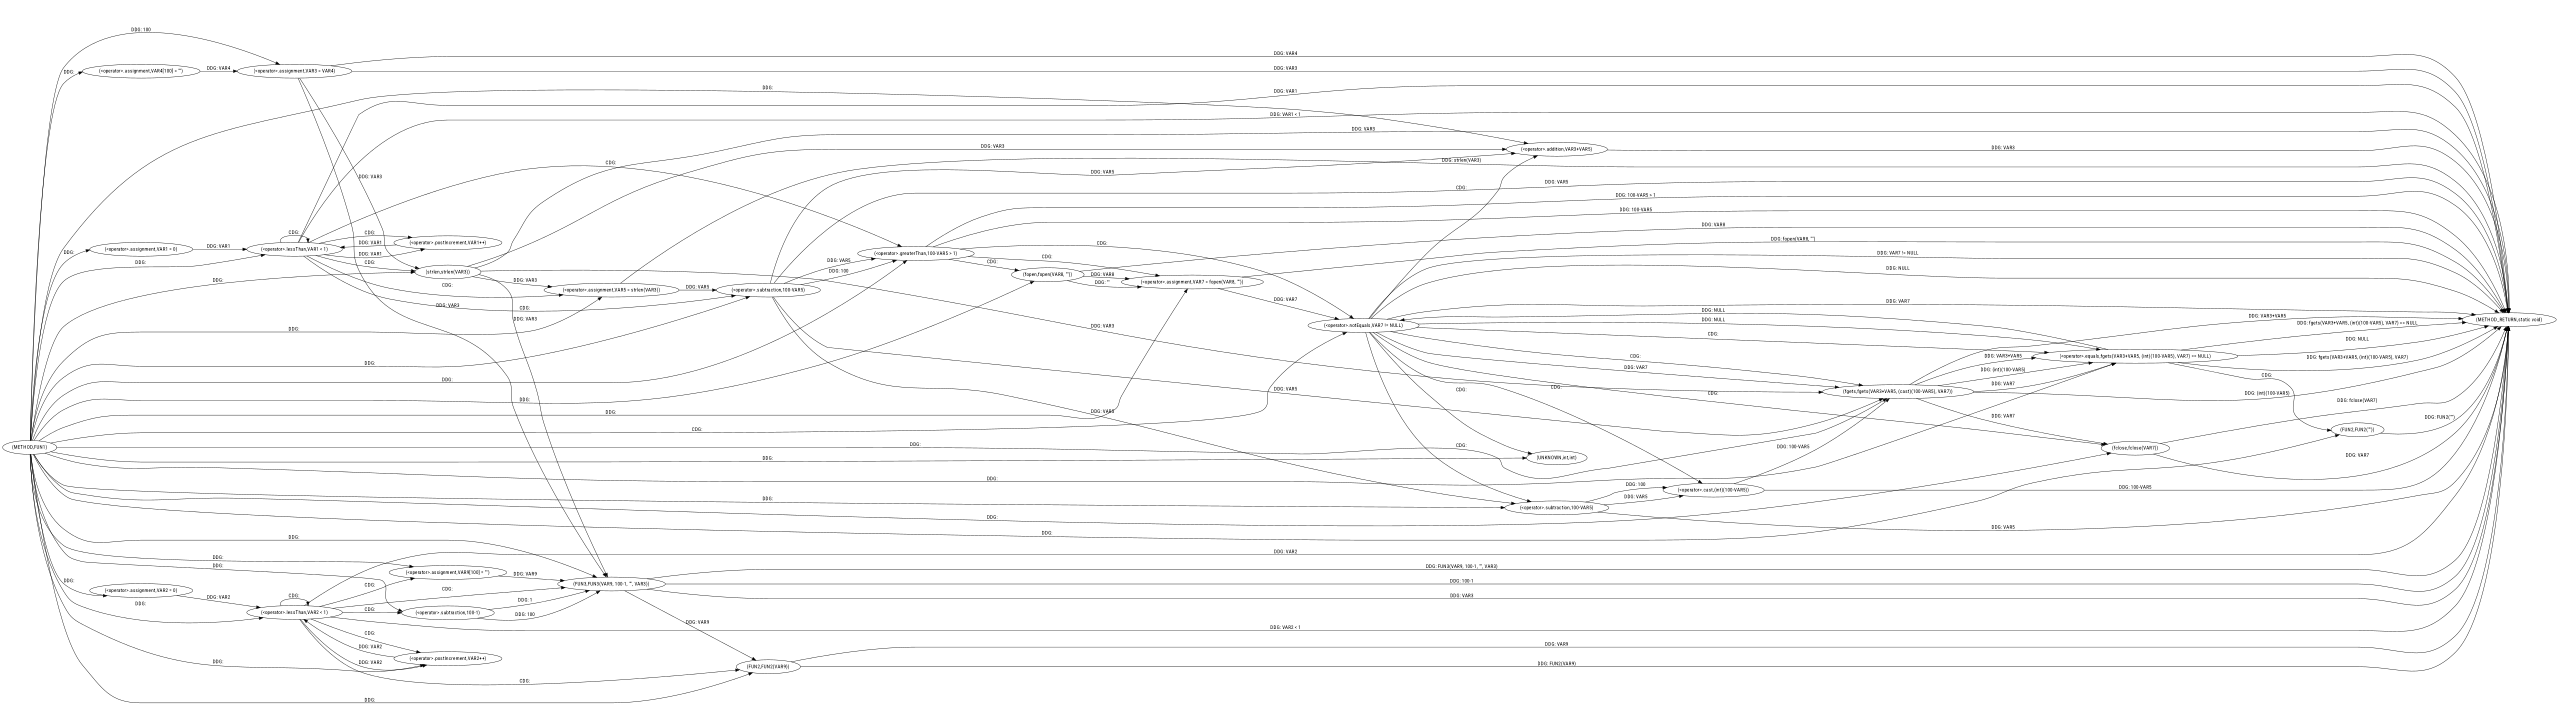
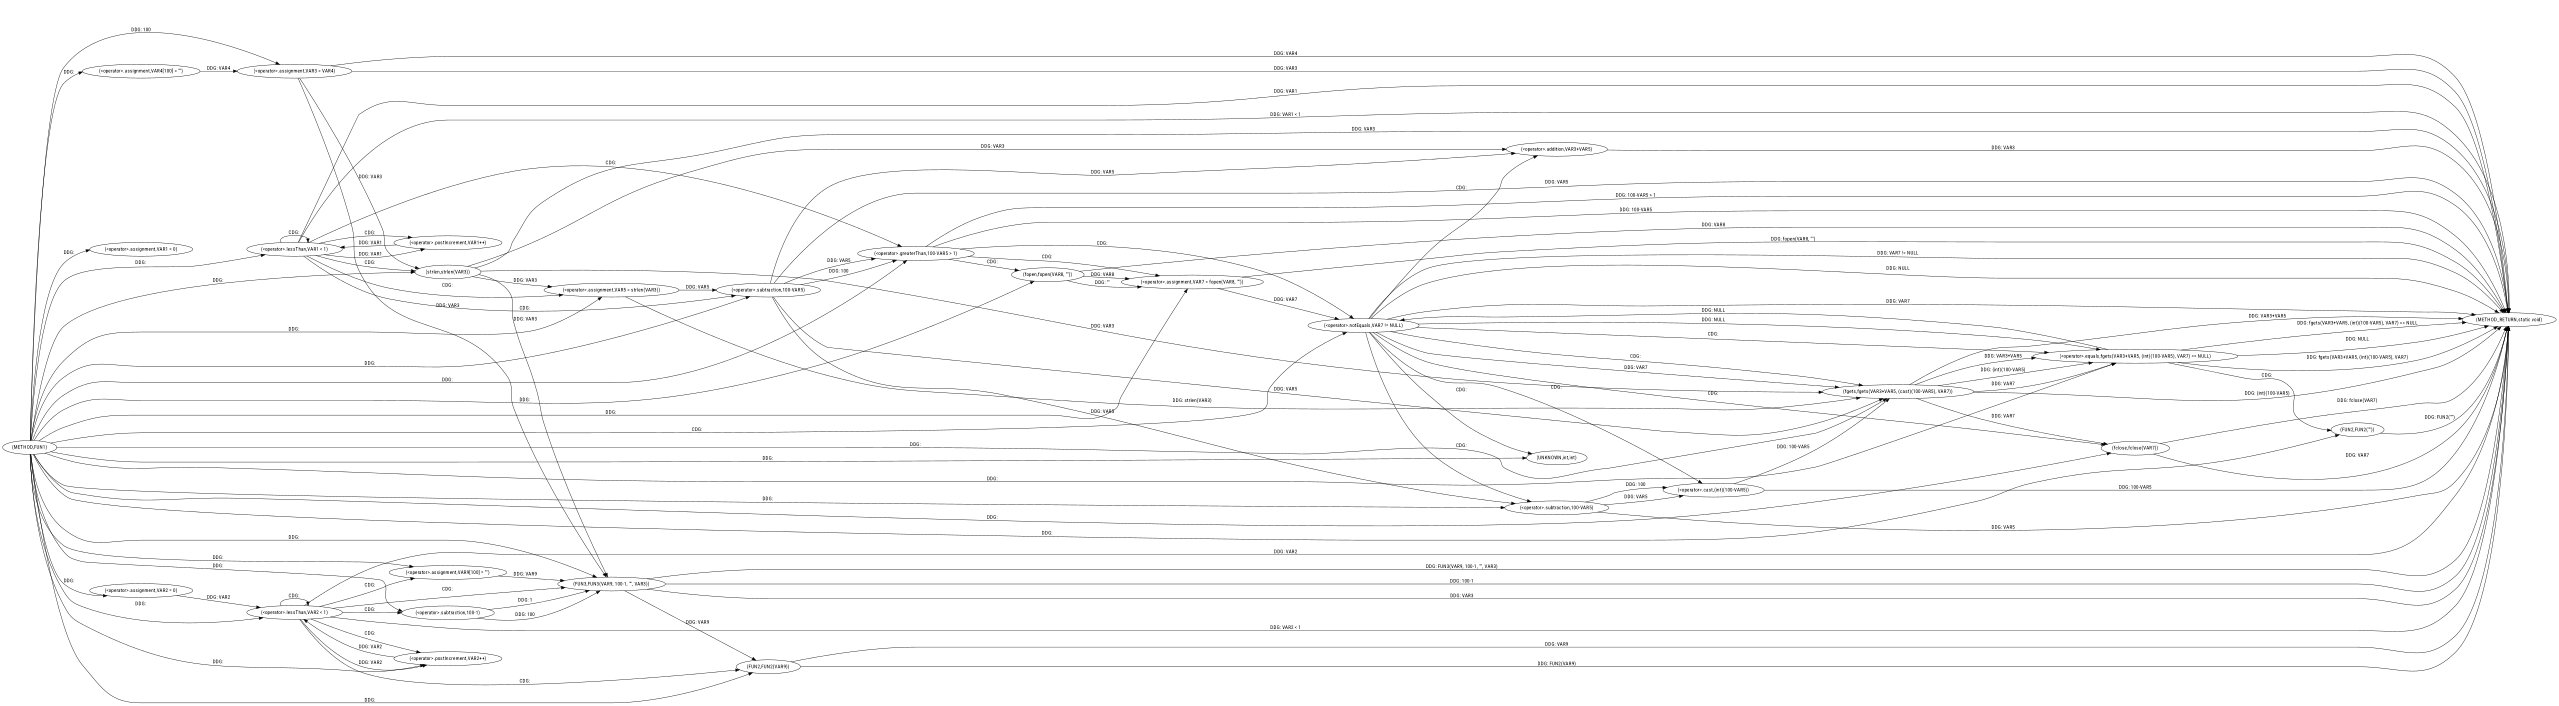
edge "(METHOD,FUN1)" -> "(<operator>.addition,VAR3+VAR5)": removed, label "DDG:"
edge "(<operator>.assignment,VAR5 = strlen(VAR3))" -> "(METHOD_RETURN,static void)": now "(<operator>.assignment,VAR5 = strlen(VAR3))" -> "(fgets,fgets(VAR3+VAR5, (cast)(100-VAR5), VAR7))"
edge "(<operator>.assignment,VAR1 = 0)" -> "(<operator>.lessThan,VAR1 < 1)": removed, label "DDG: VAR1"
